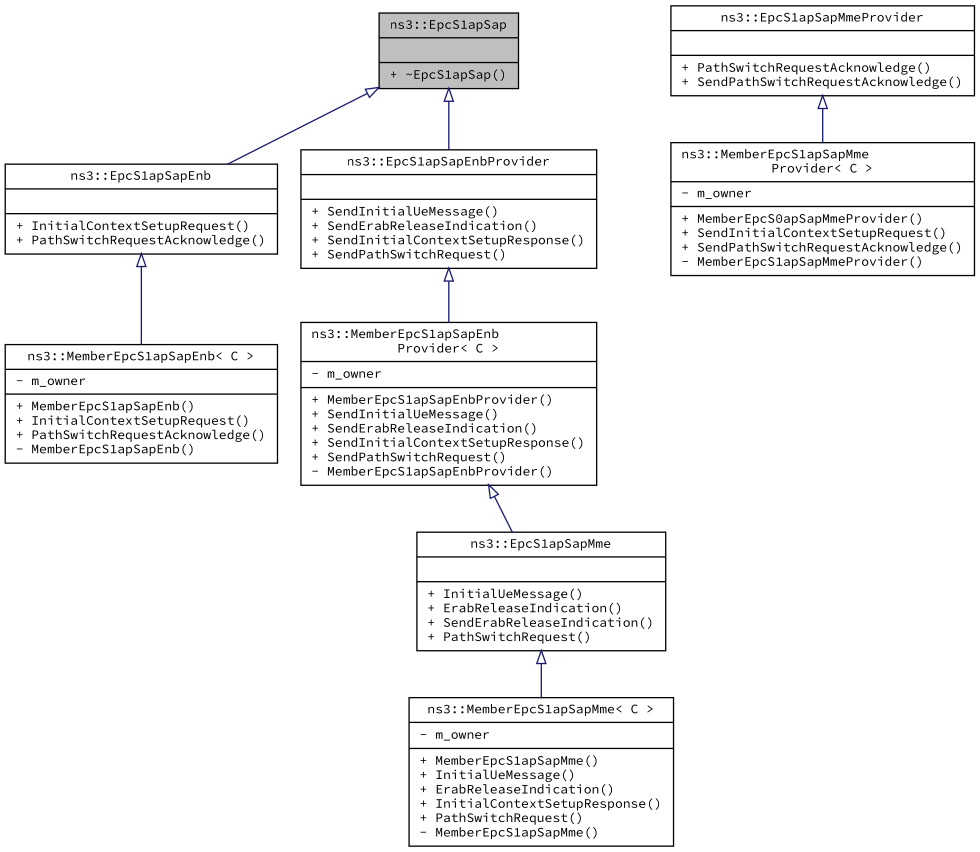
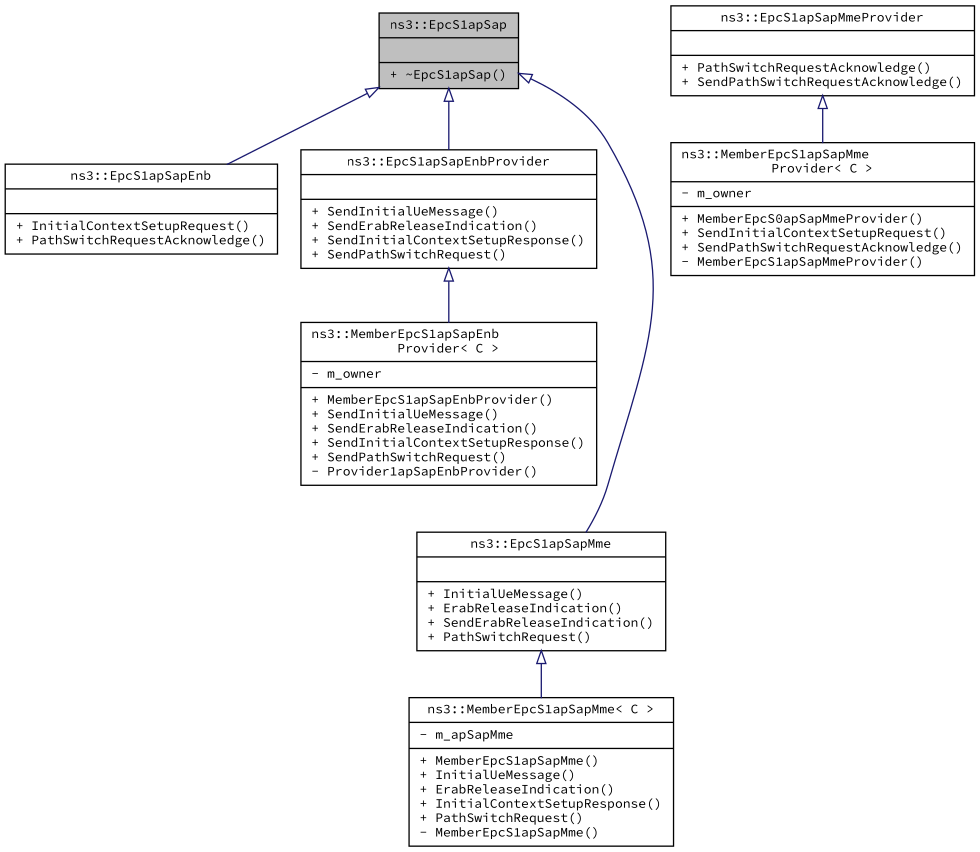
node "ns3::MemberEpcS1apSapEnb< C >": removed
node "ns3::MemberEpcS1apSapEnb": text "- MemberEpcS1apSapEnbProvider()" -> "- Provider1apSapEnbProvider()"
edge "ns3::EpcS1apSapMme" -> "ns3::MemberEpcS1apSapEnb": now "ns3::EpcS1apSapMme" -> "ns3::EpcS1apSap"
node "ns3::MemberEpcS1apSapMme< C >": text "- m_owner" -> "- m_apSapMme"
